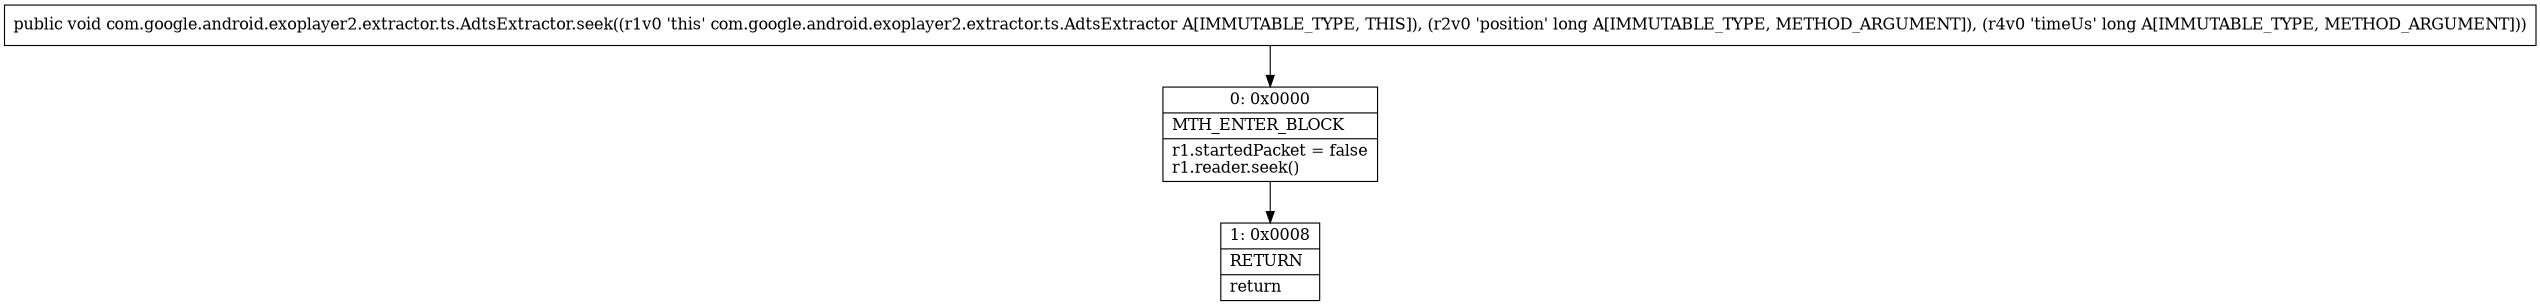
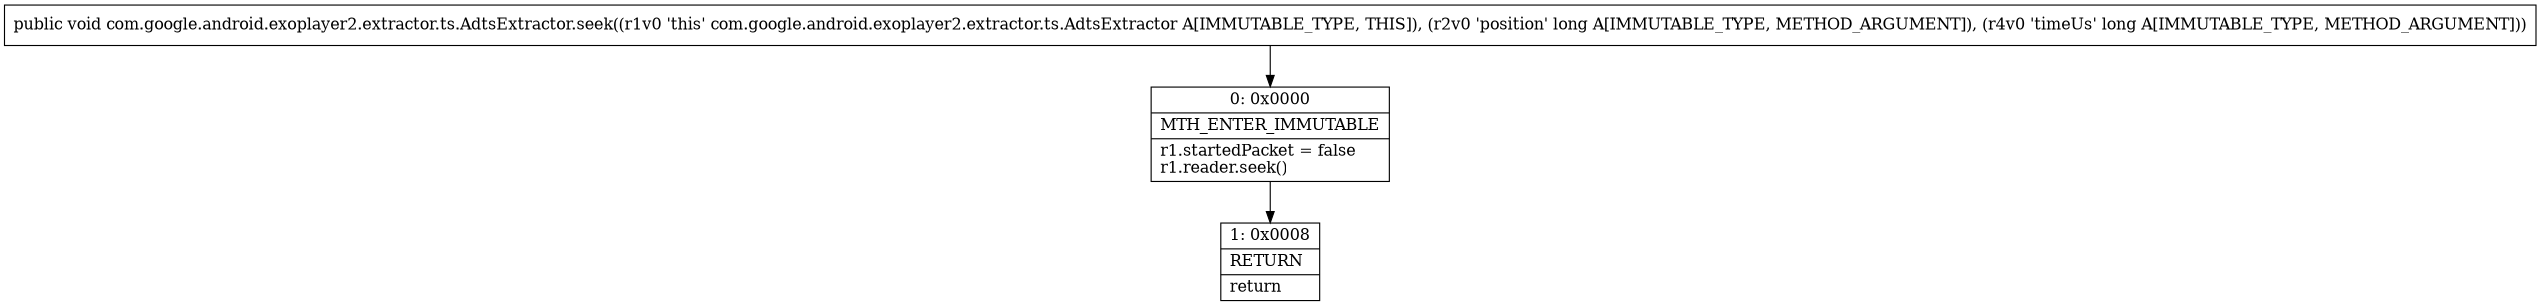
node "0: 0x0000": text "MTH_ENTER_BLOCK" -> "MTH_ENTER_IMMUTABLE"
